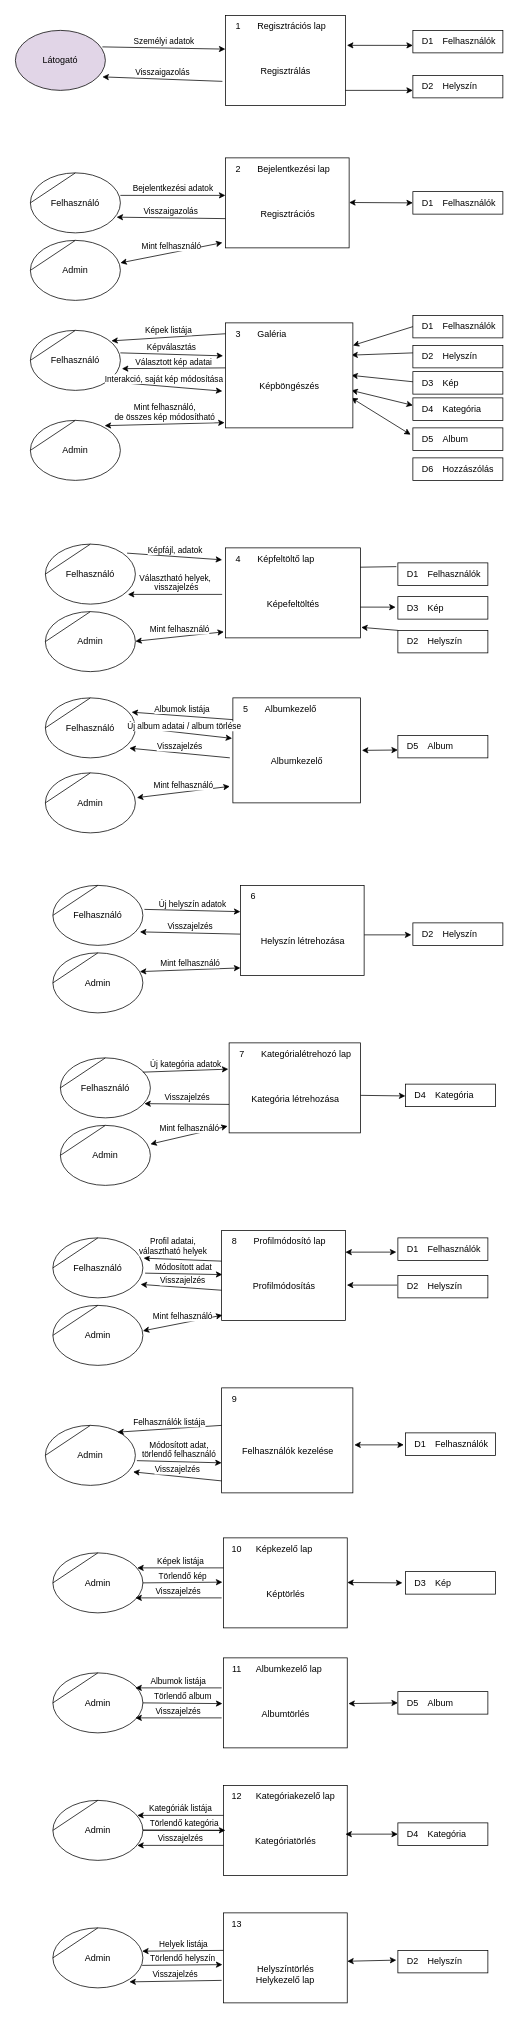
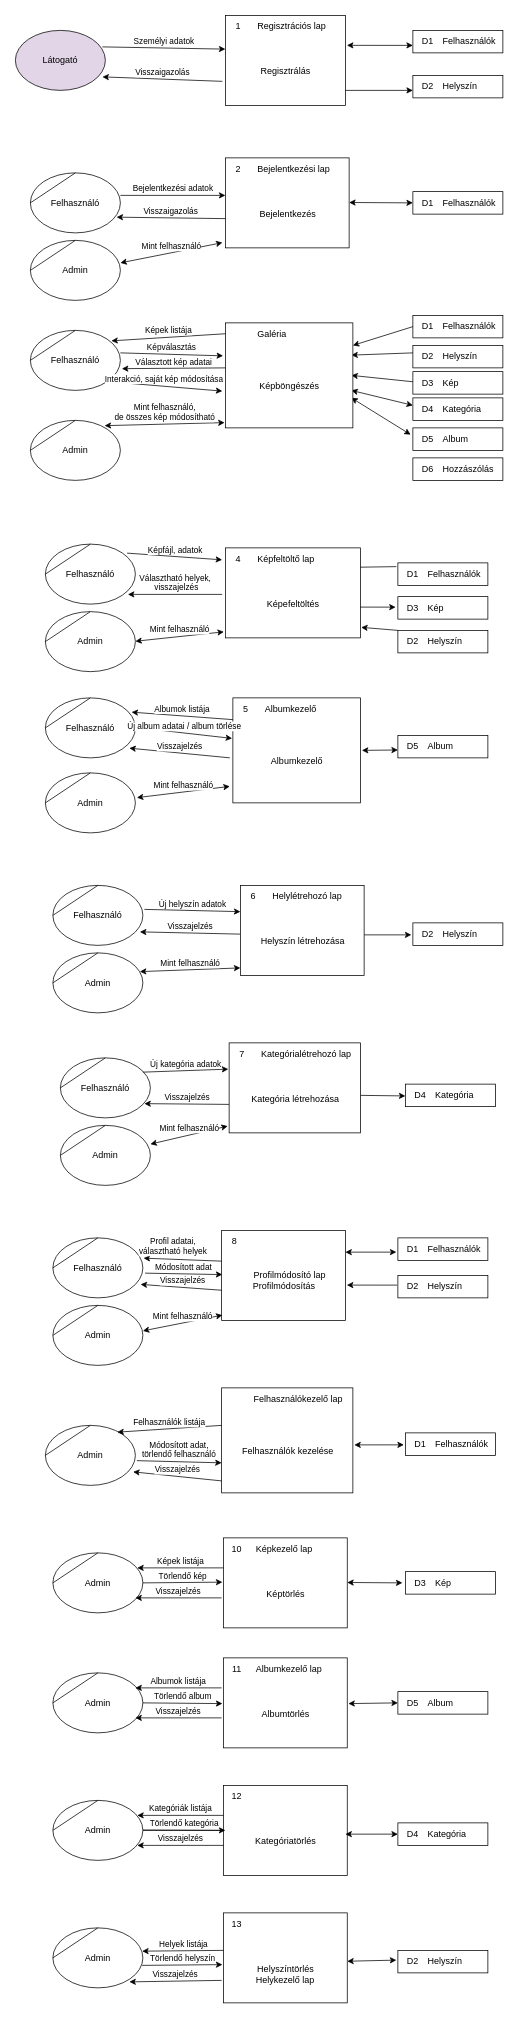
node "Regisztrációs": label "Regisztrációs" -> "Bejelentkezés"
node "3": removed
node "Helylétrehozó lap": added
node "Profilmódosító lap": moved (293, 1242) -> (293, 1275)
node "9": removed
node "Felhasználókezelő lap": added
node "Kategóriakezelő lap": removed
